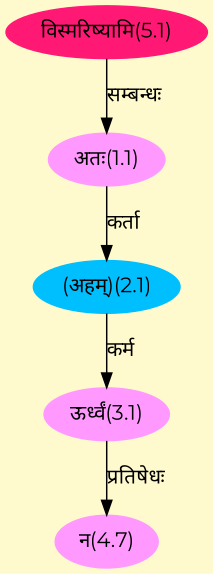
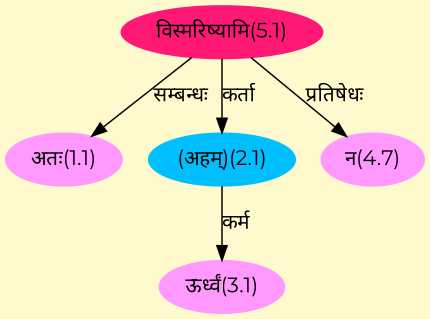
edge "अतः(1.1)" -> "(अहम्)(2.1)": now "विस्मरिष्यामि(5.1)" -> "(अहम्)(2.1)"
edge "ऊर्ध्वं(3.1)" -> "न(4.7)": now "विस्मरिष्यामि(5.1)" -> "न(4.7)"
